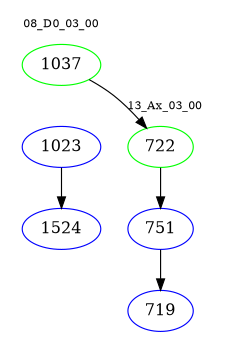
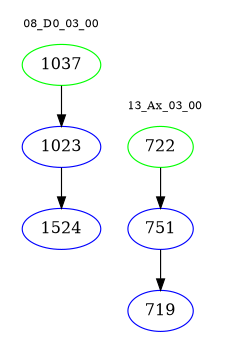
edge "1037" -> "722": now "1037" -> "1023"
